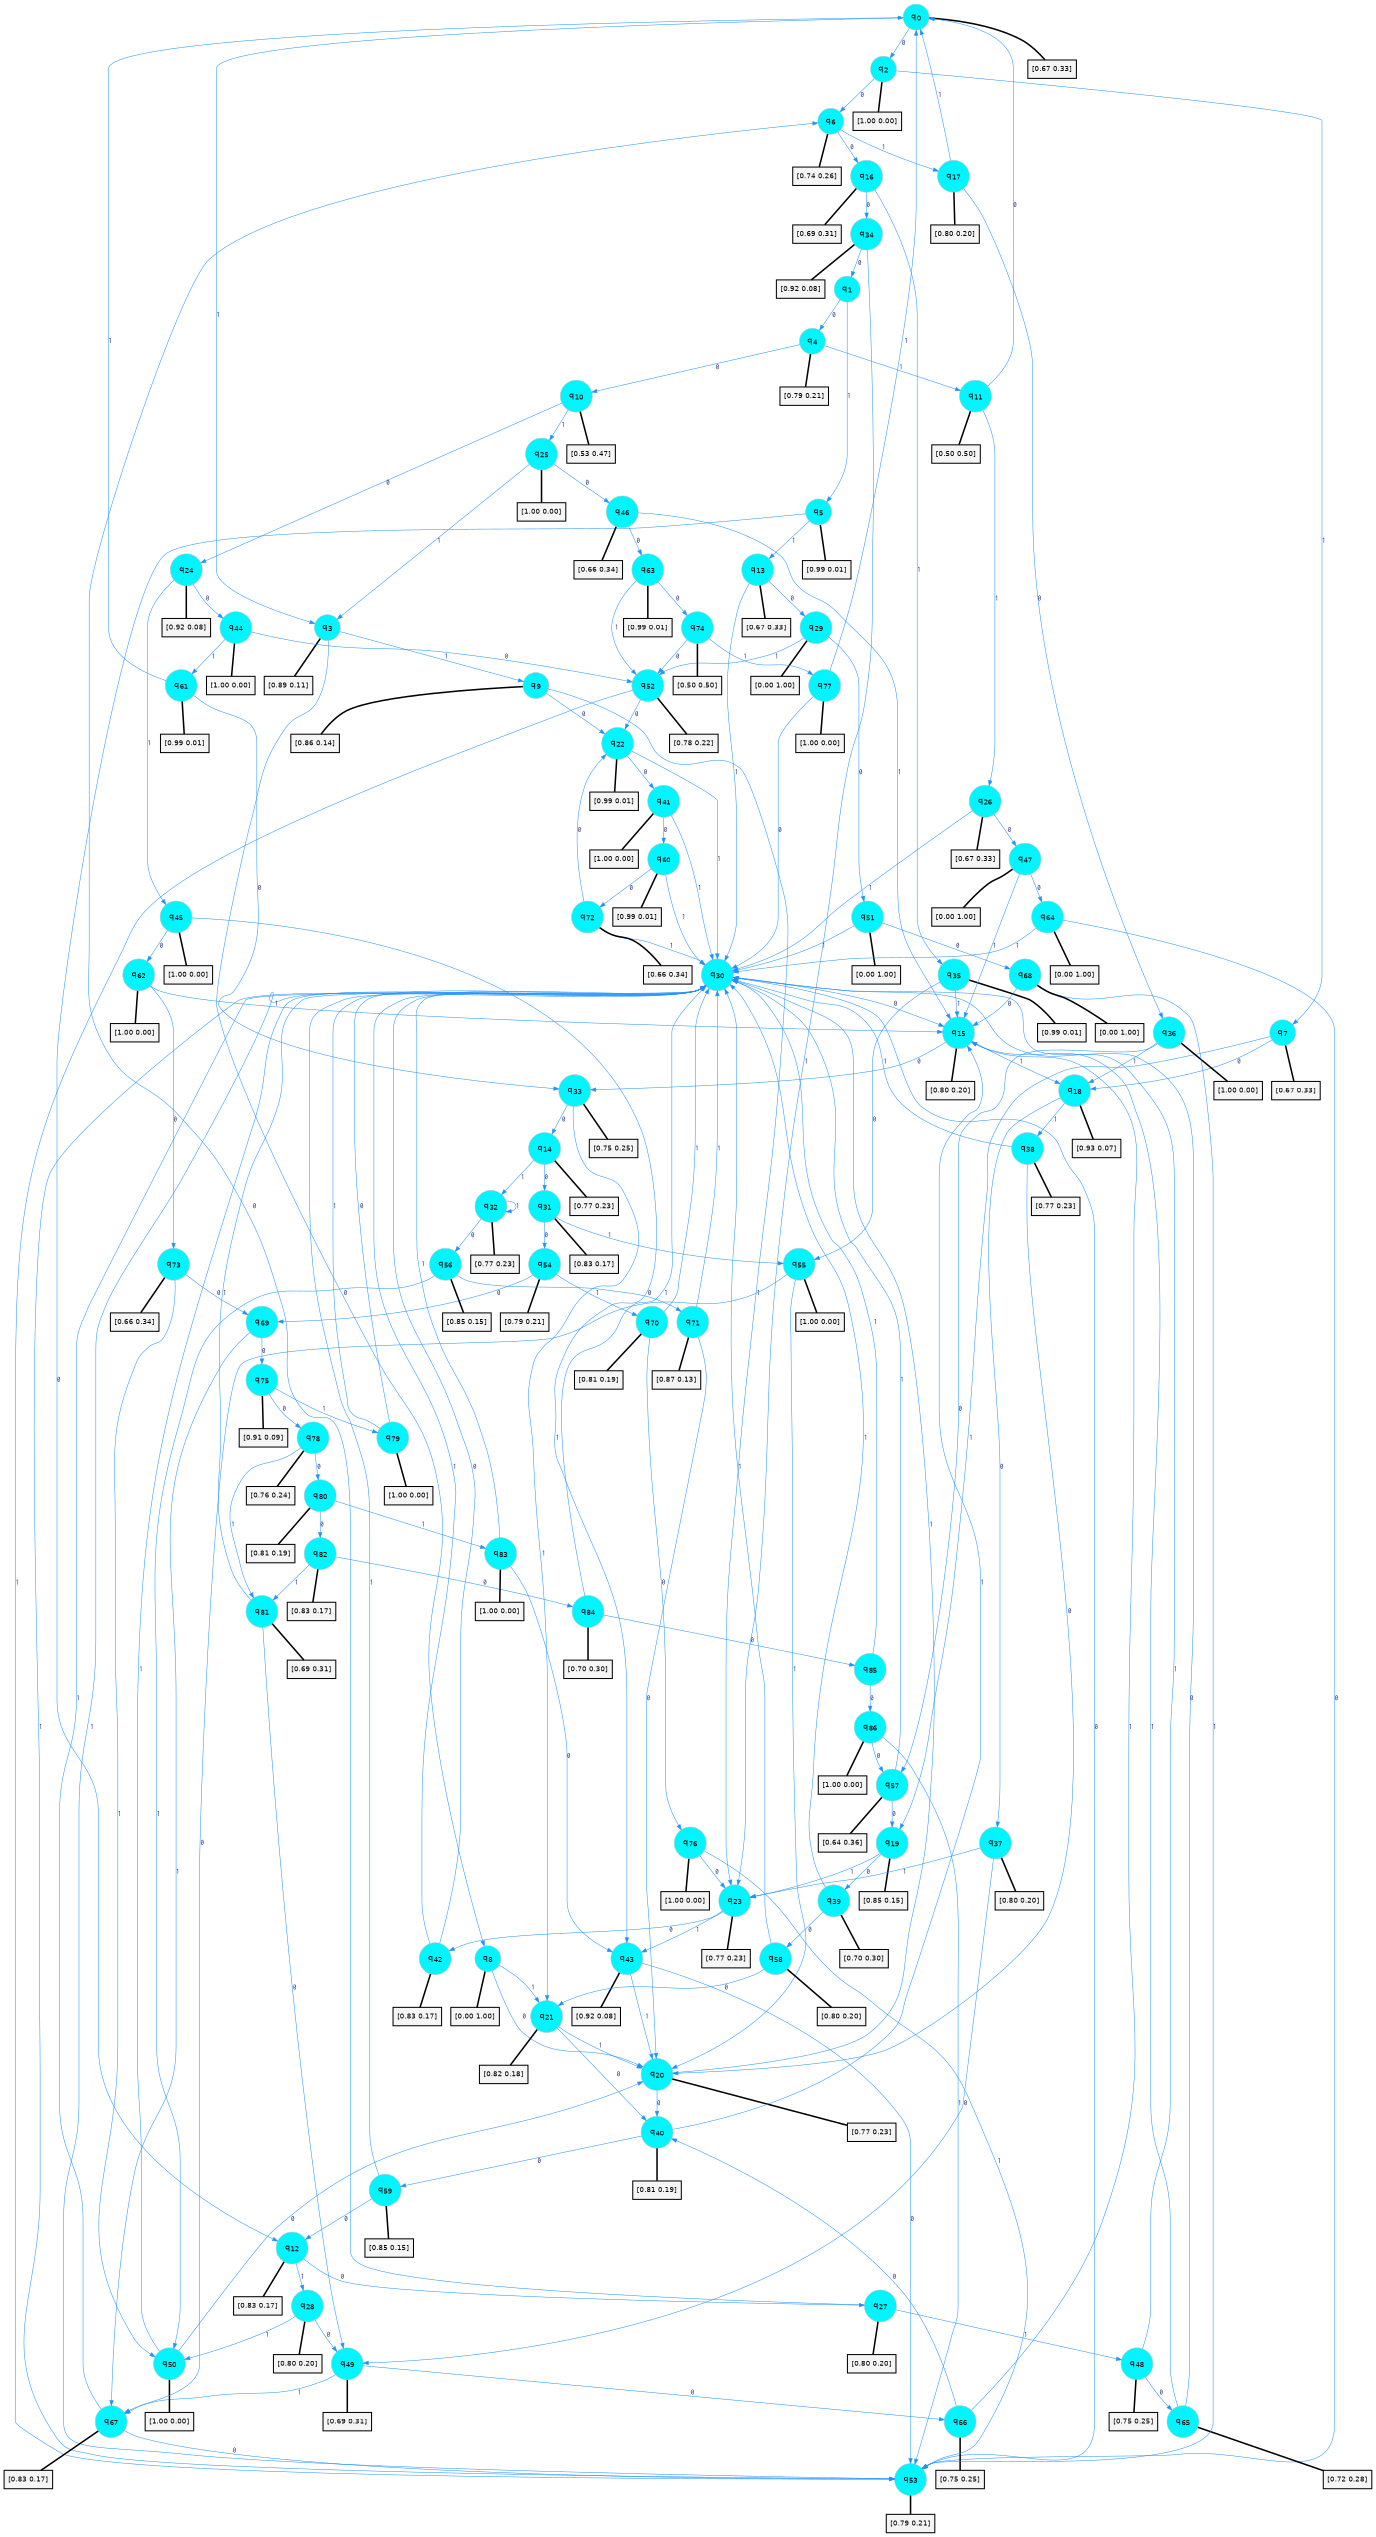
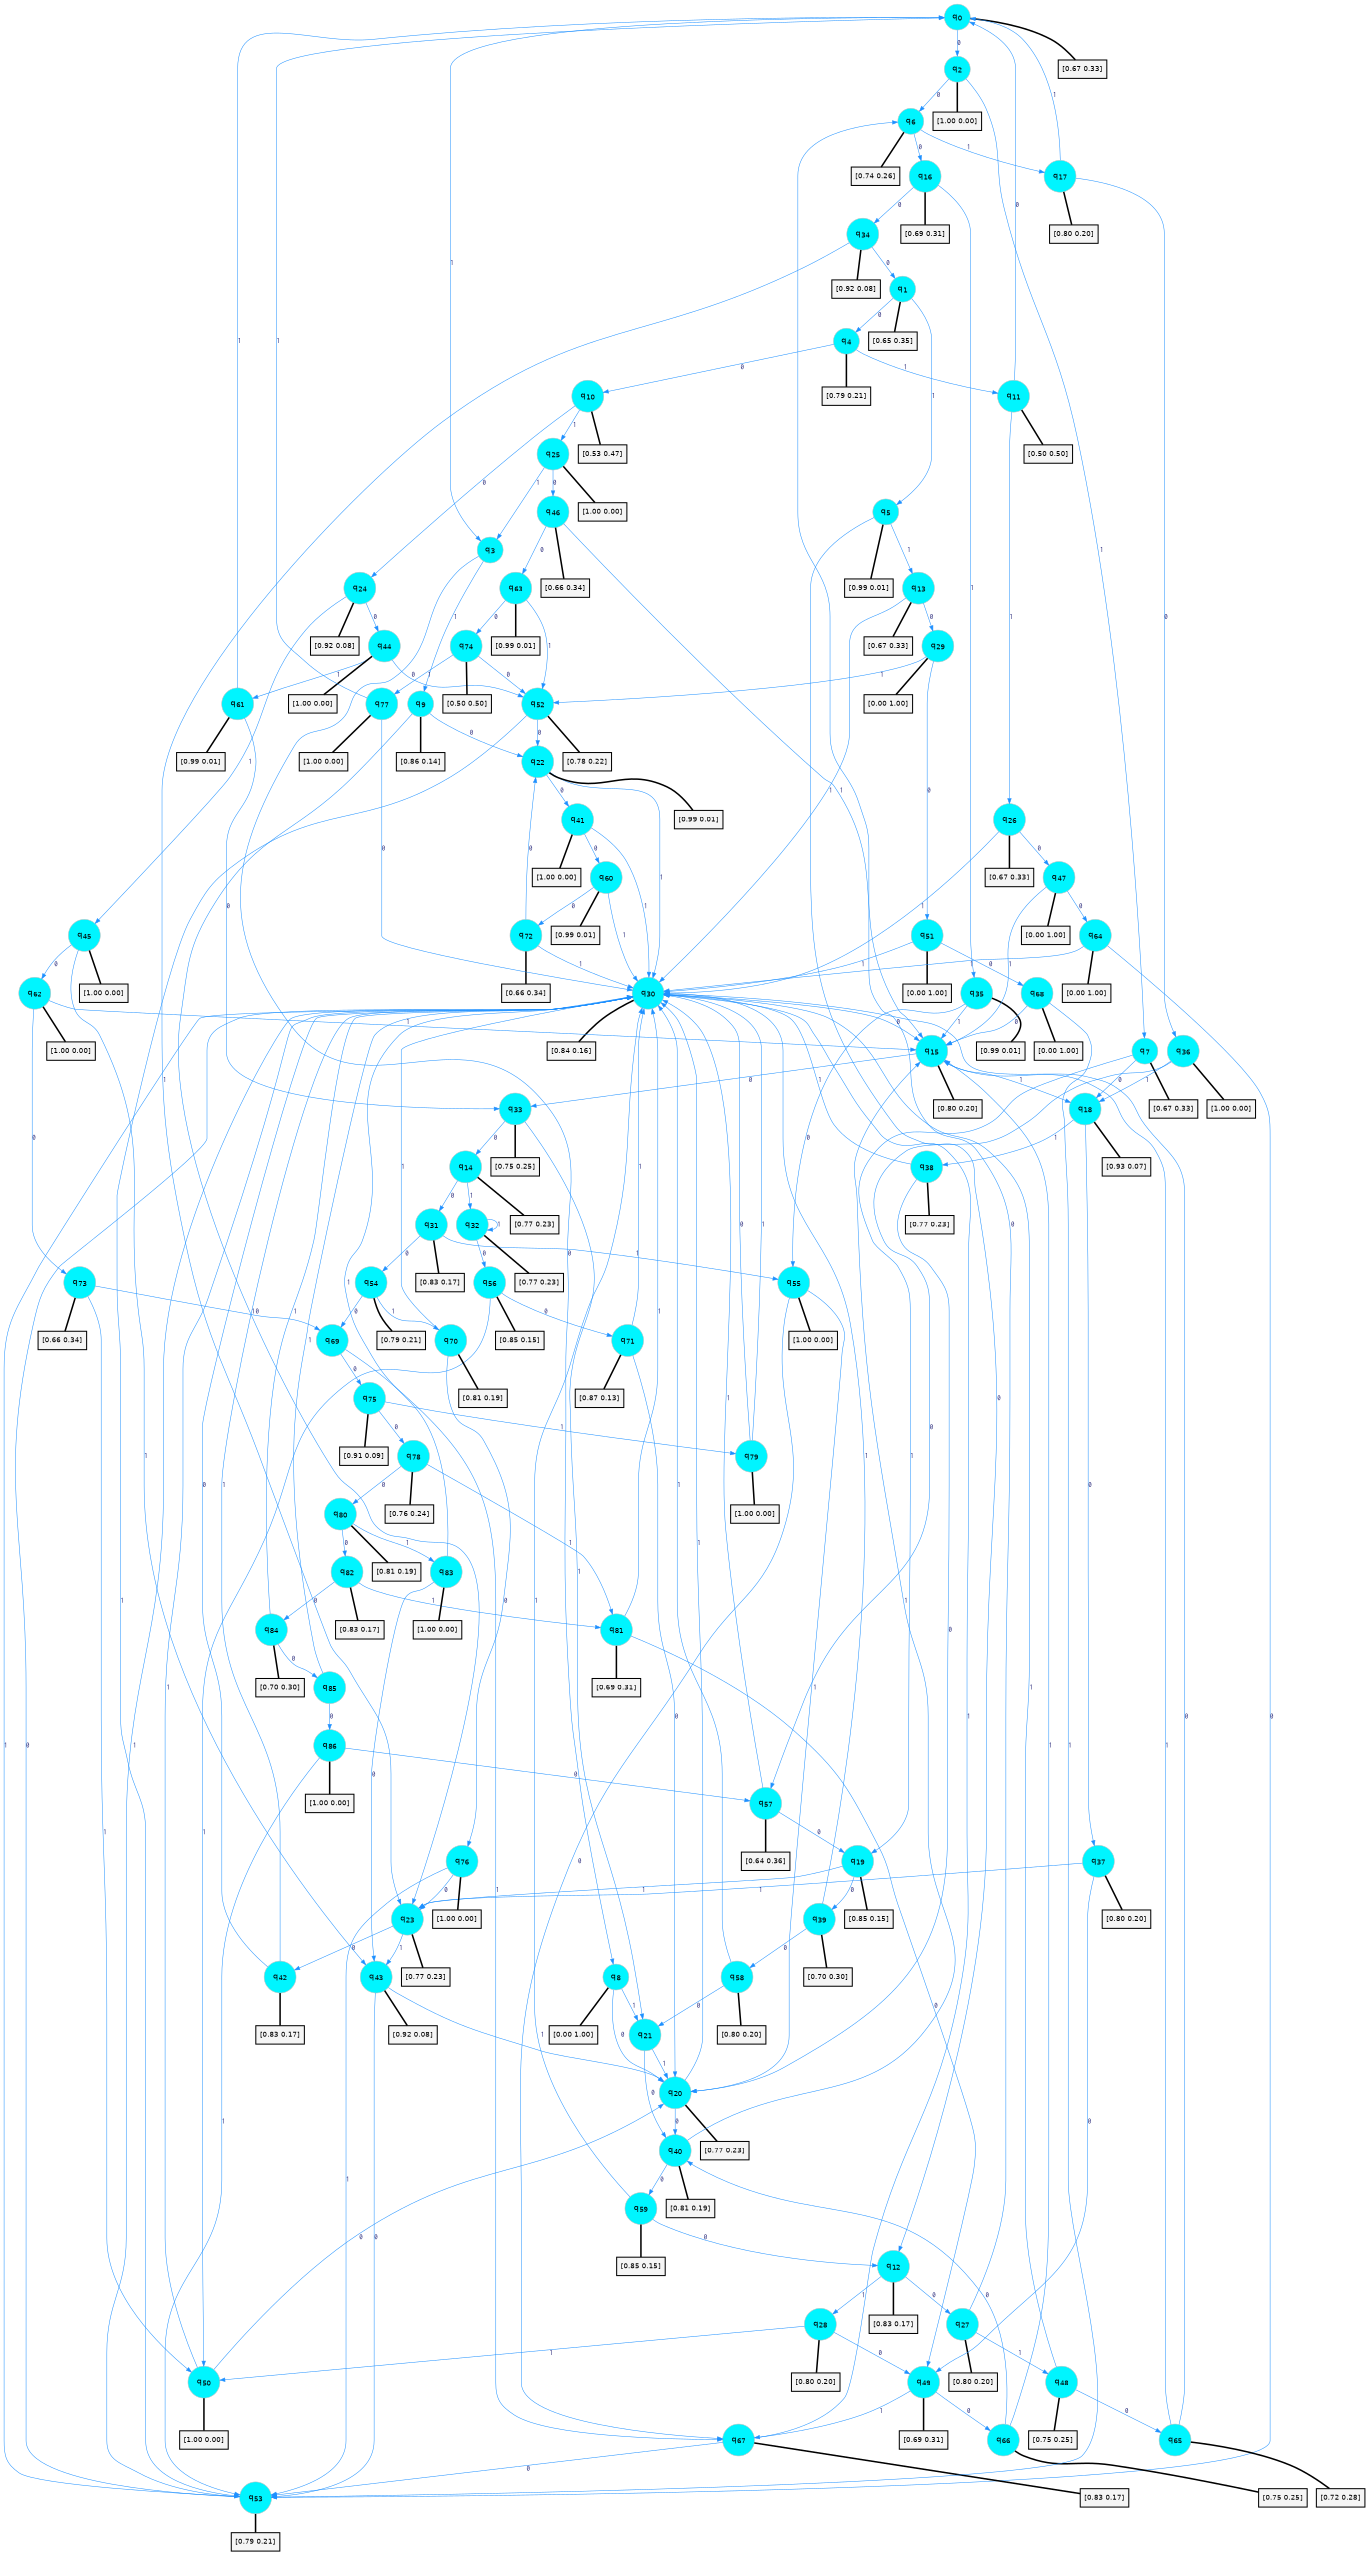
node "[0.65 0.35]": added
node "[0.89 0.11]": removed
node "[0.84 0.16]": added
node "[0.82 0.18]": removed
